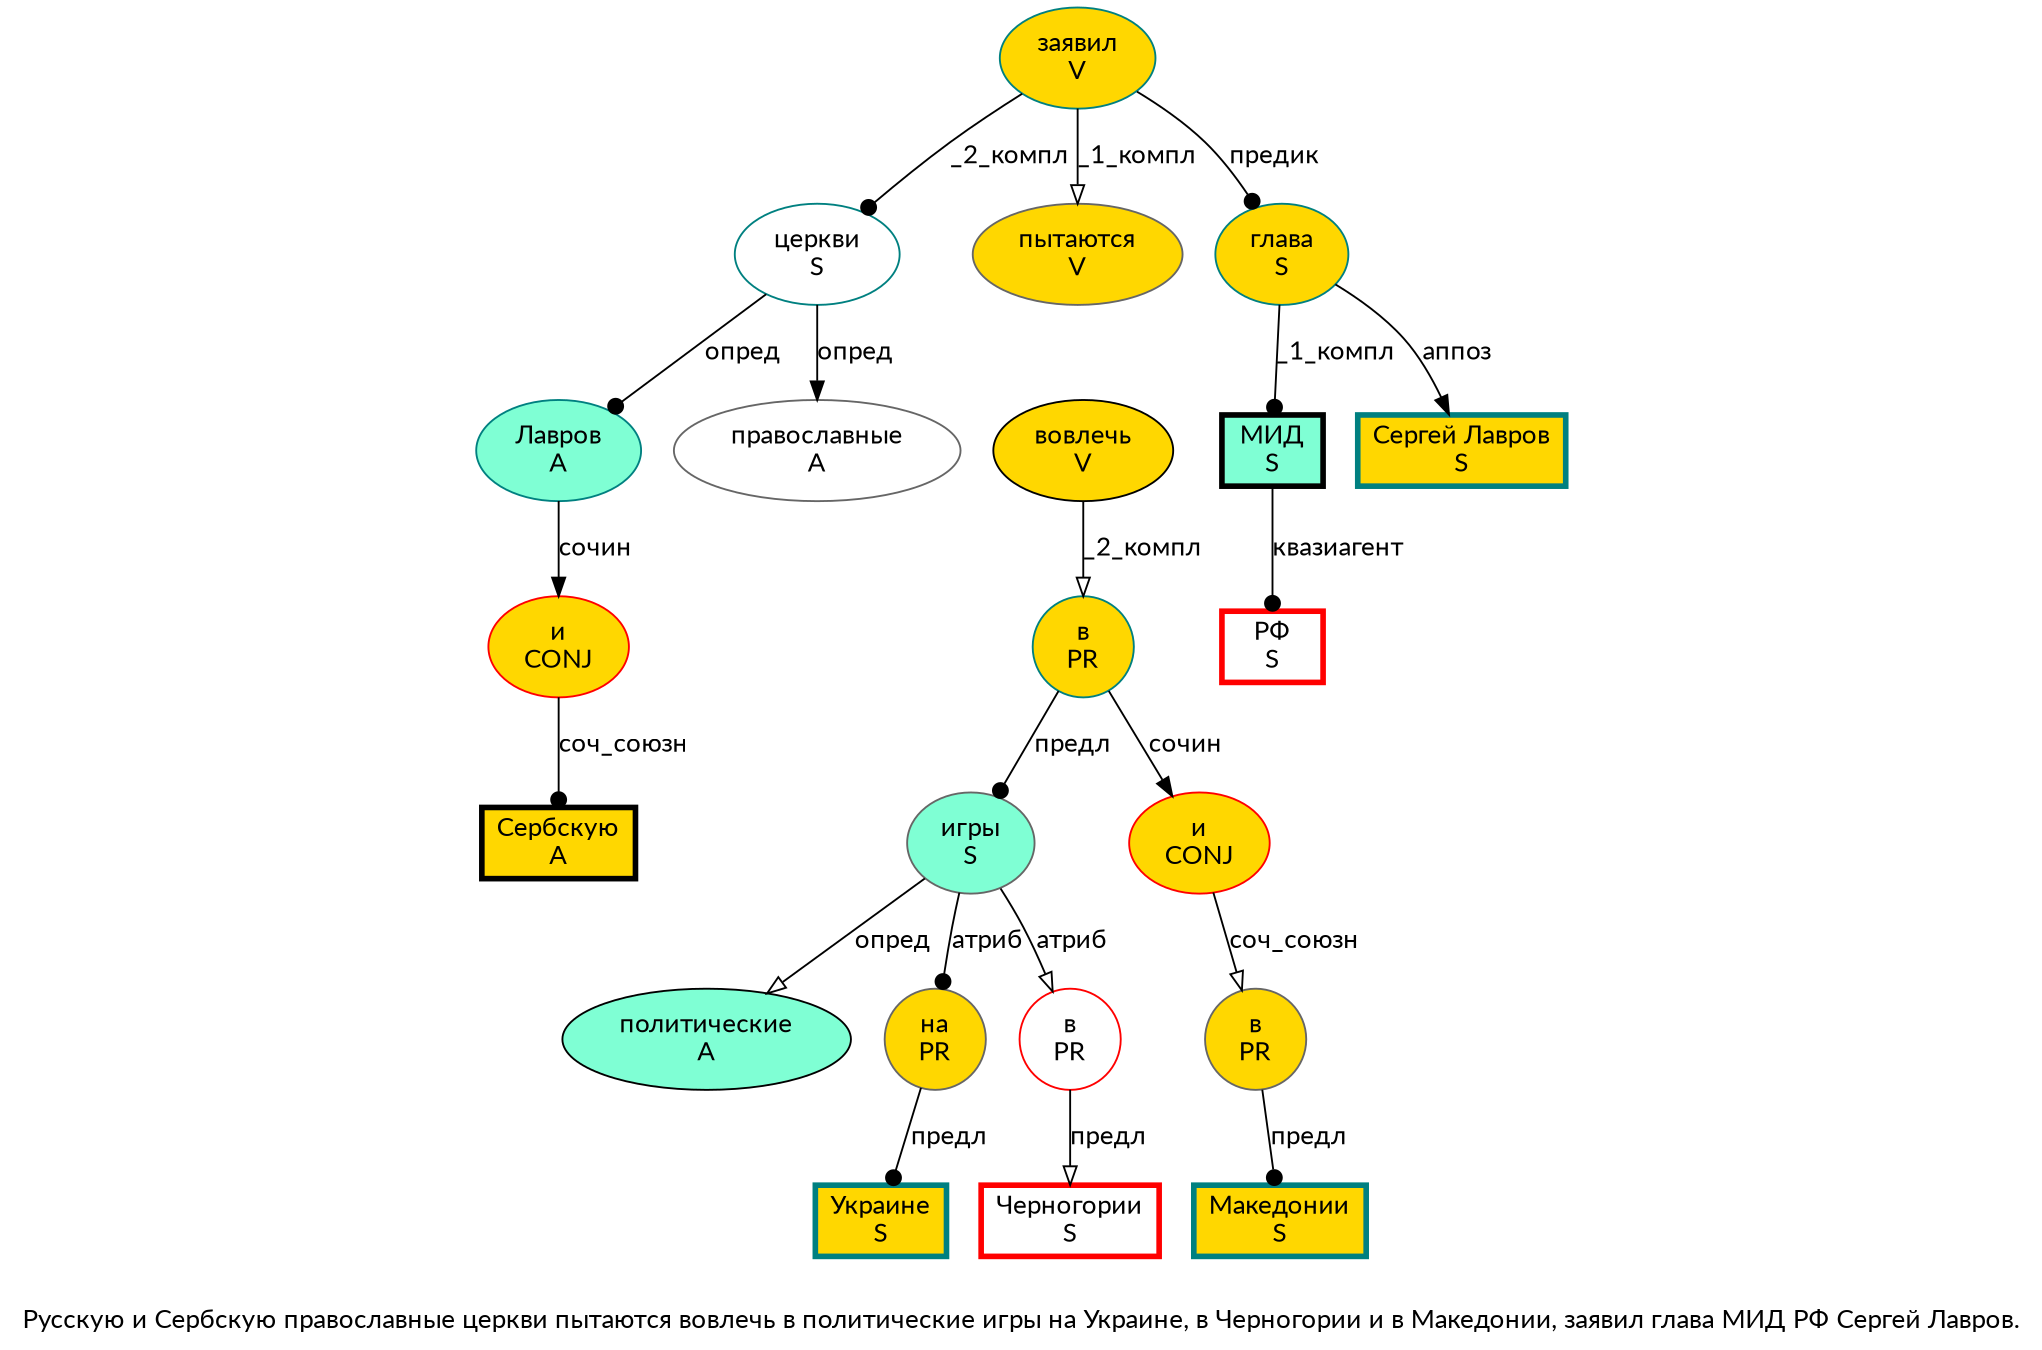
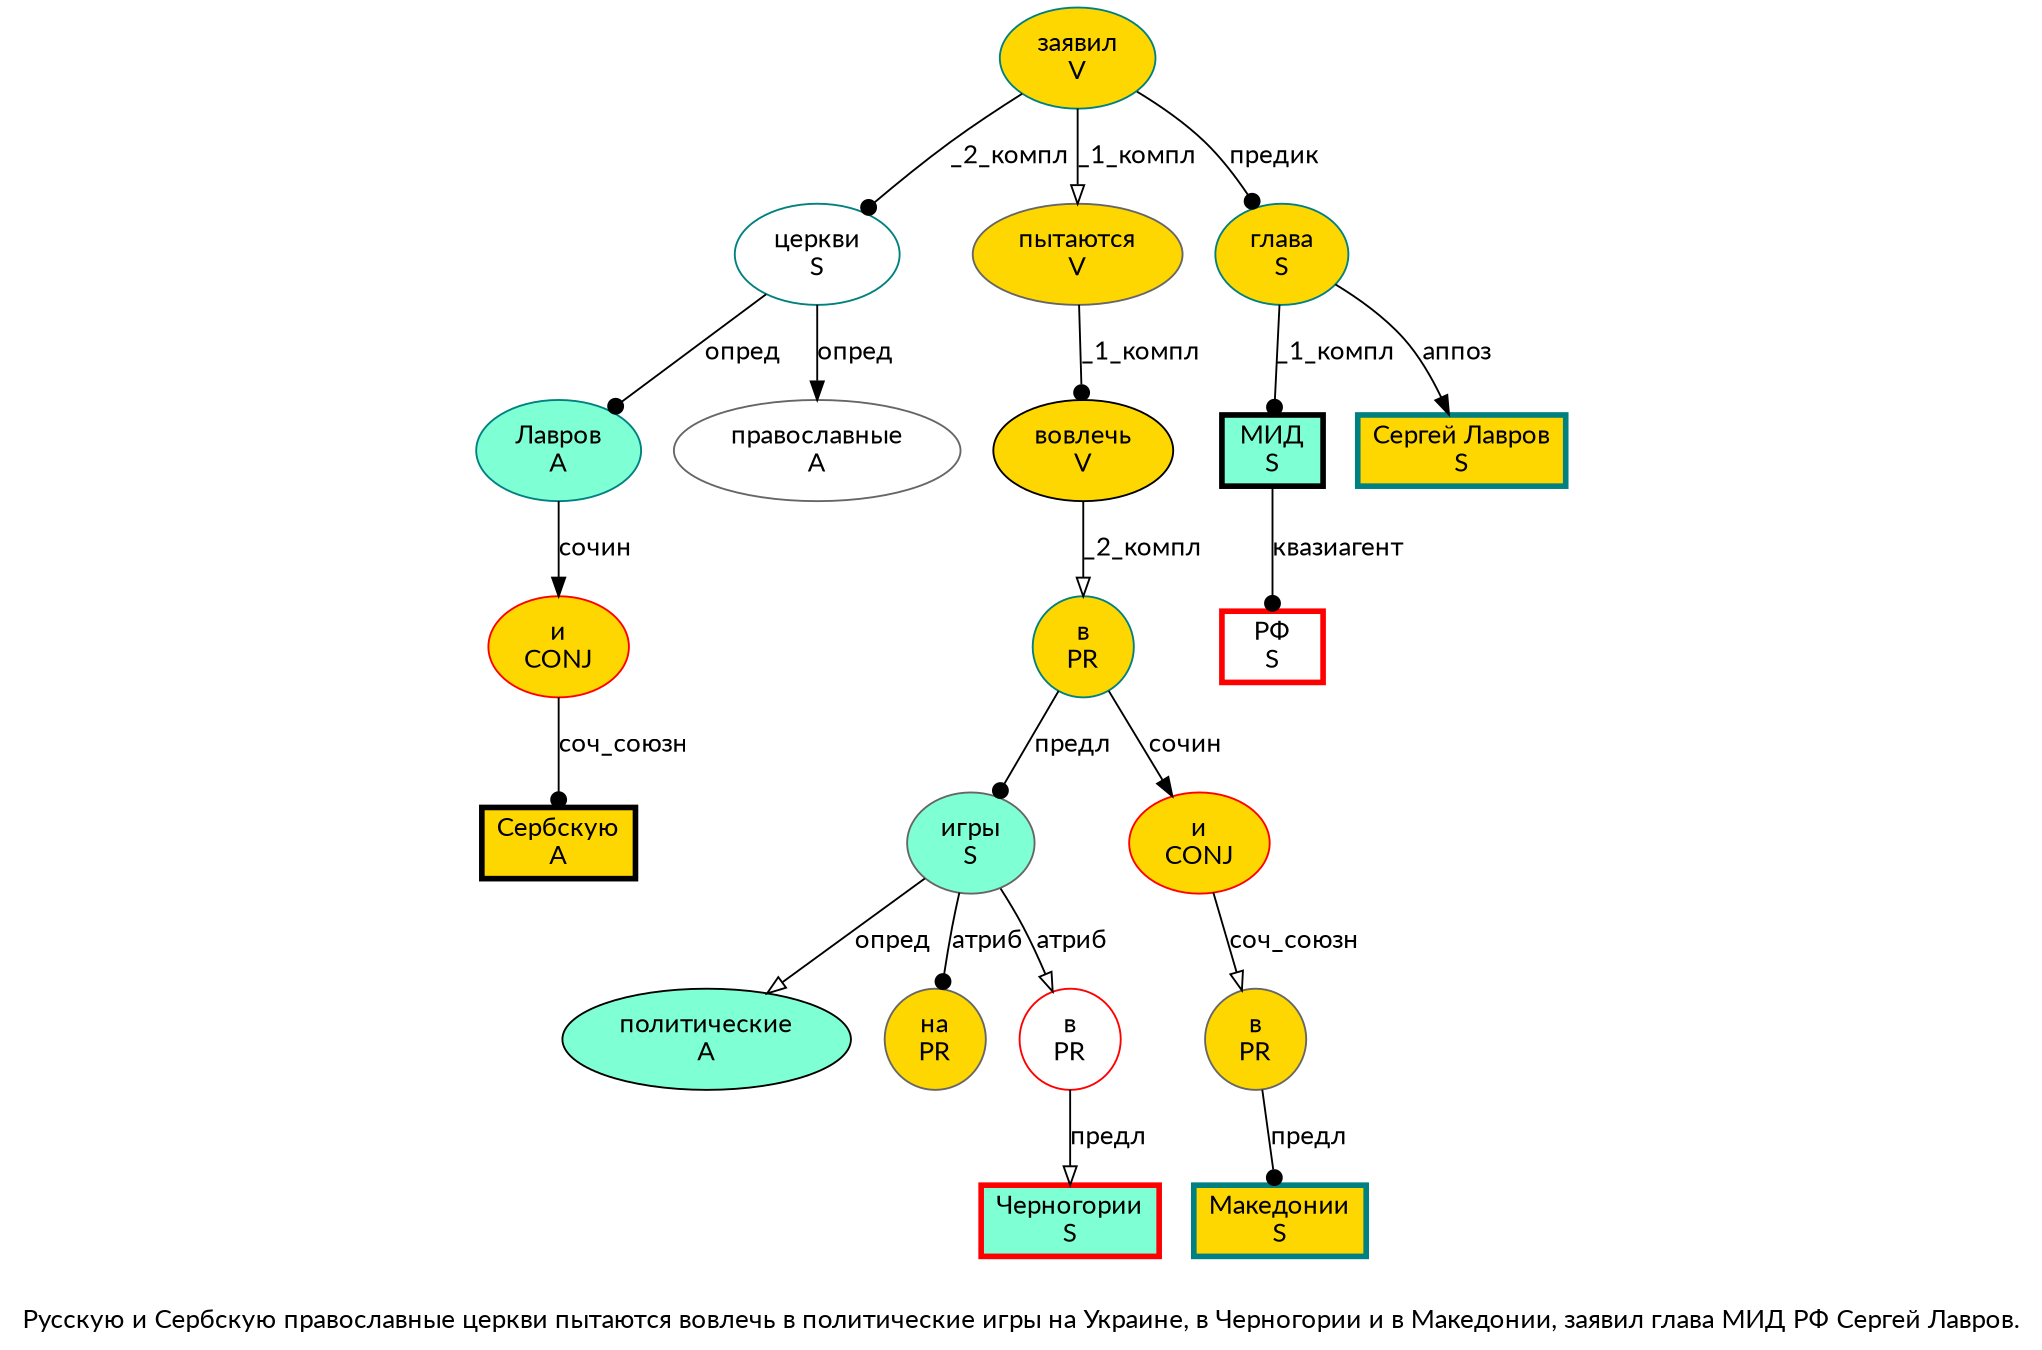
edge "пытаются V" -> "вовлечь V": added, label "_1_компл"
node "Украине S": removed
node "Черногории S": fillcolor white -> aquamarine
